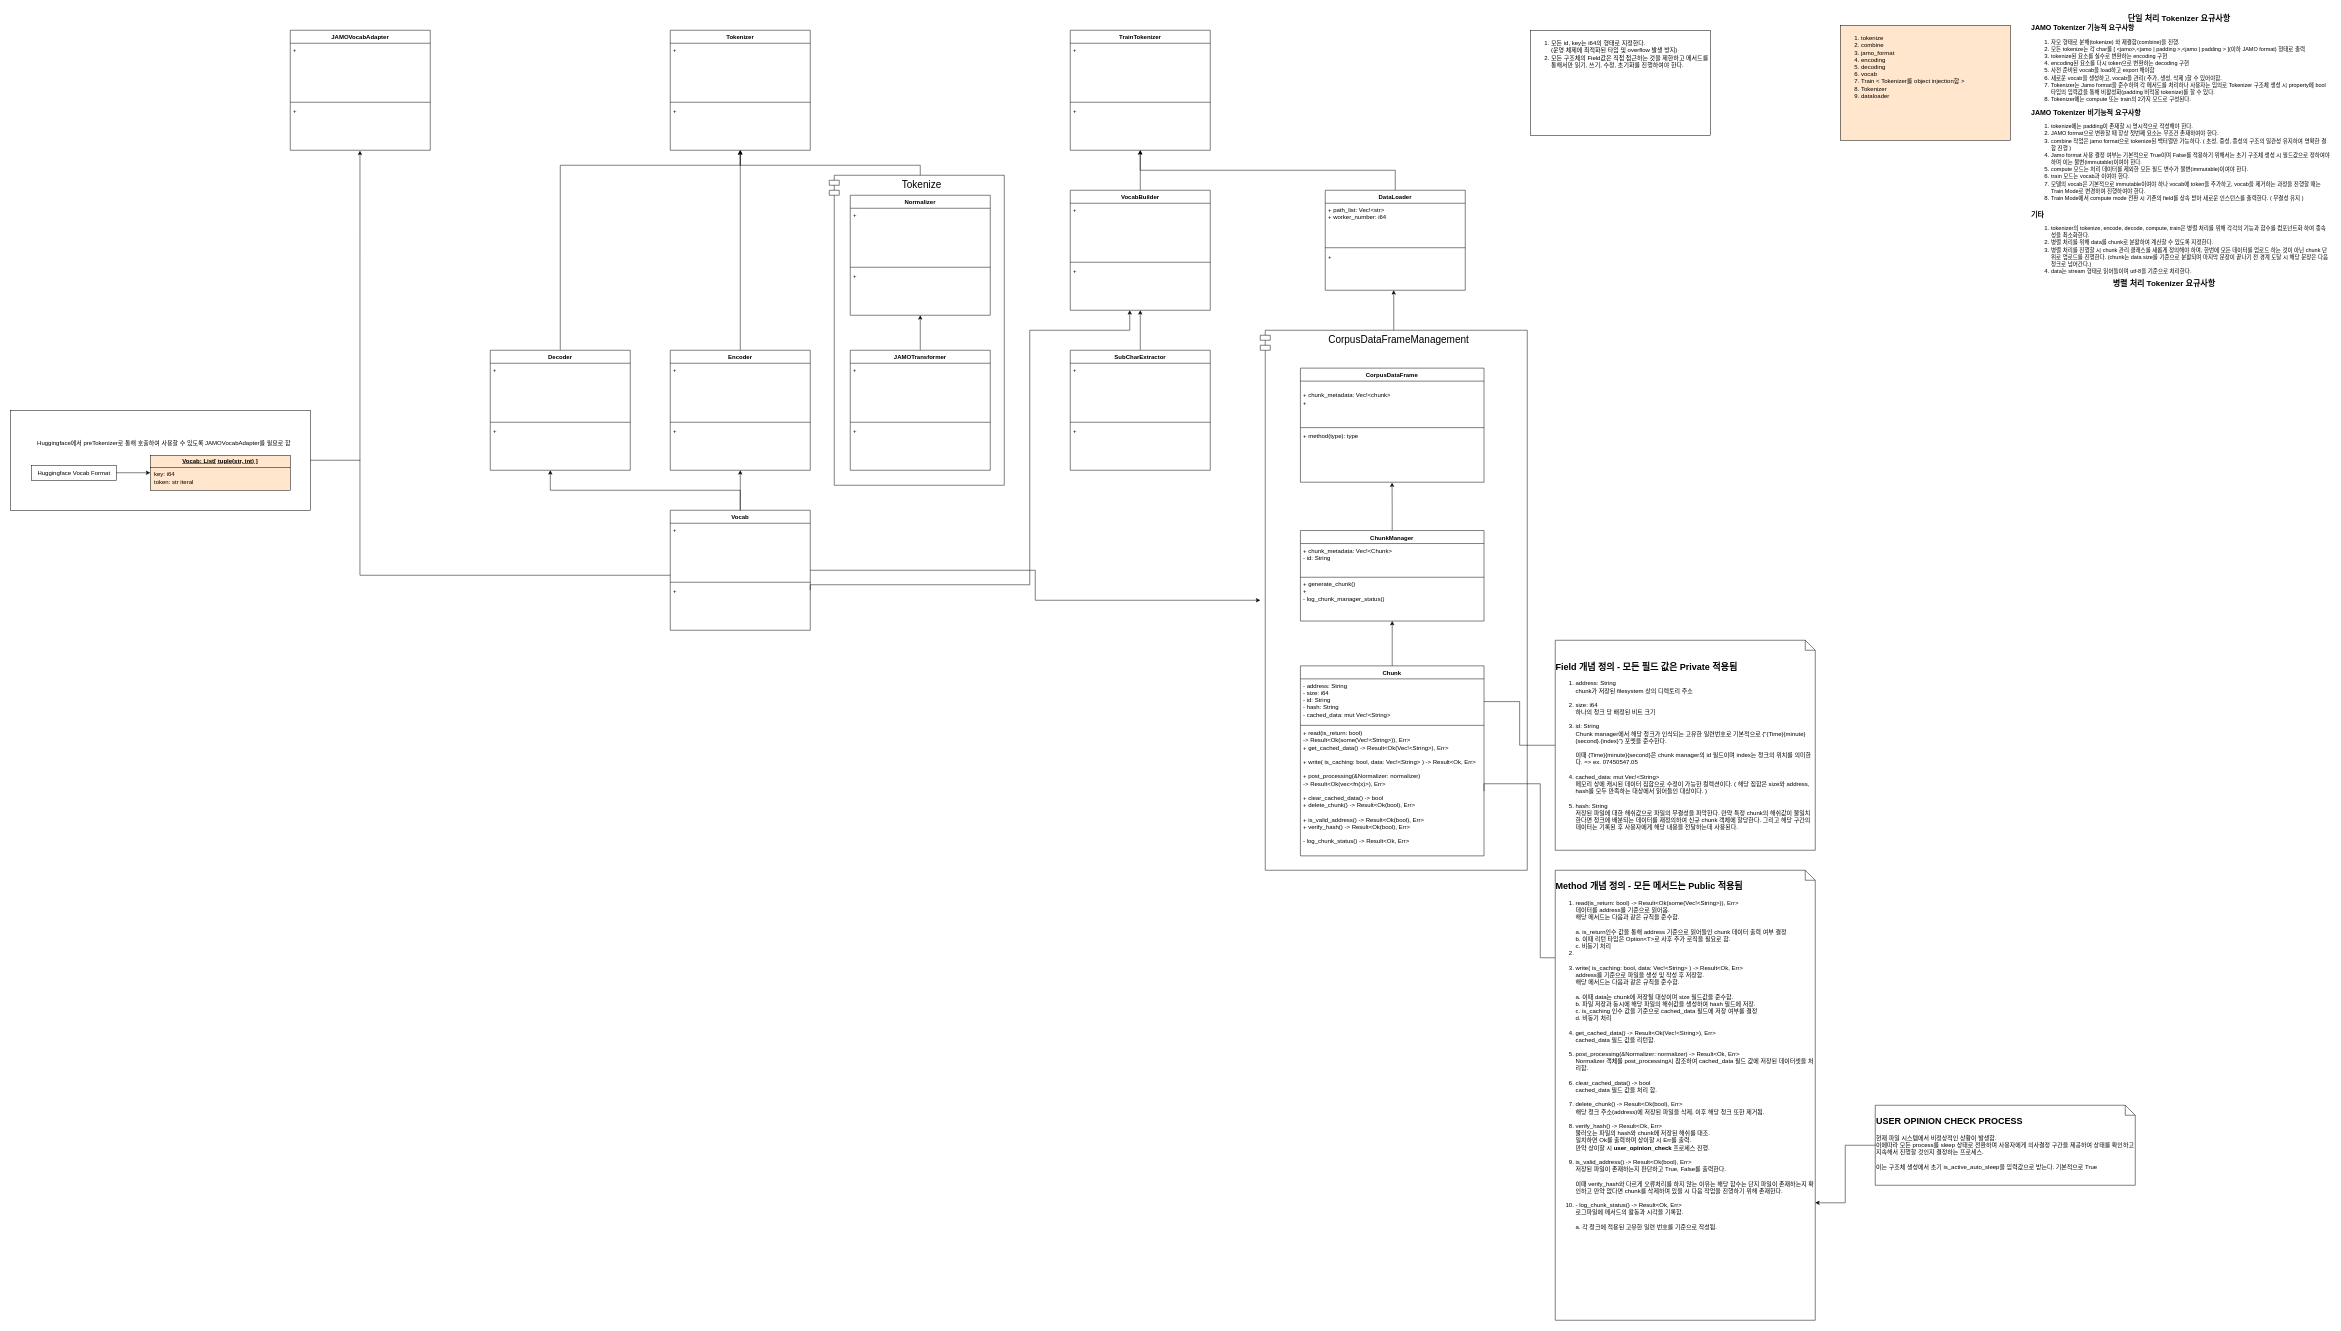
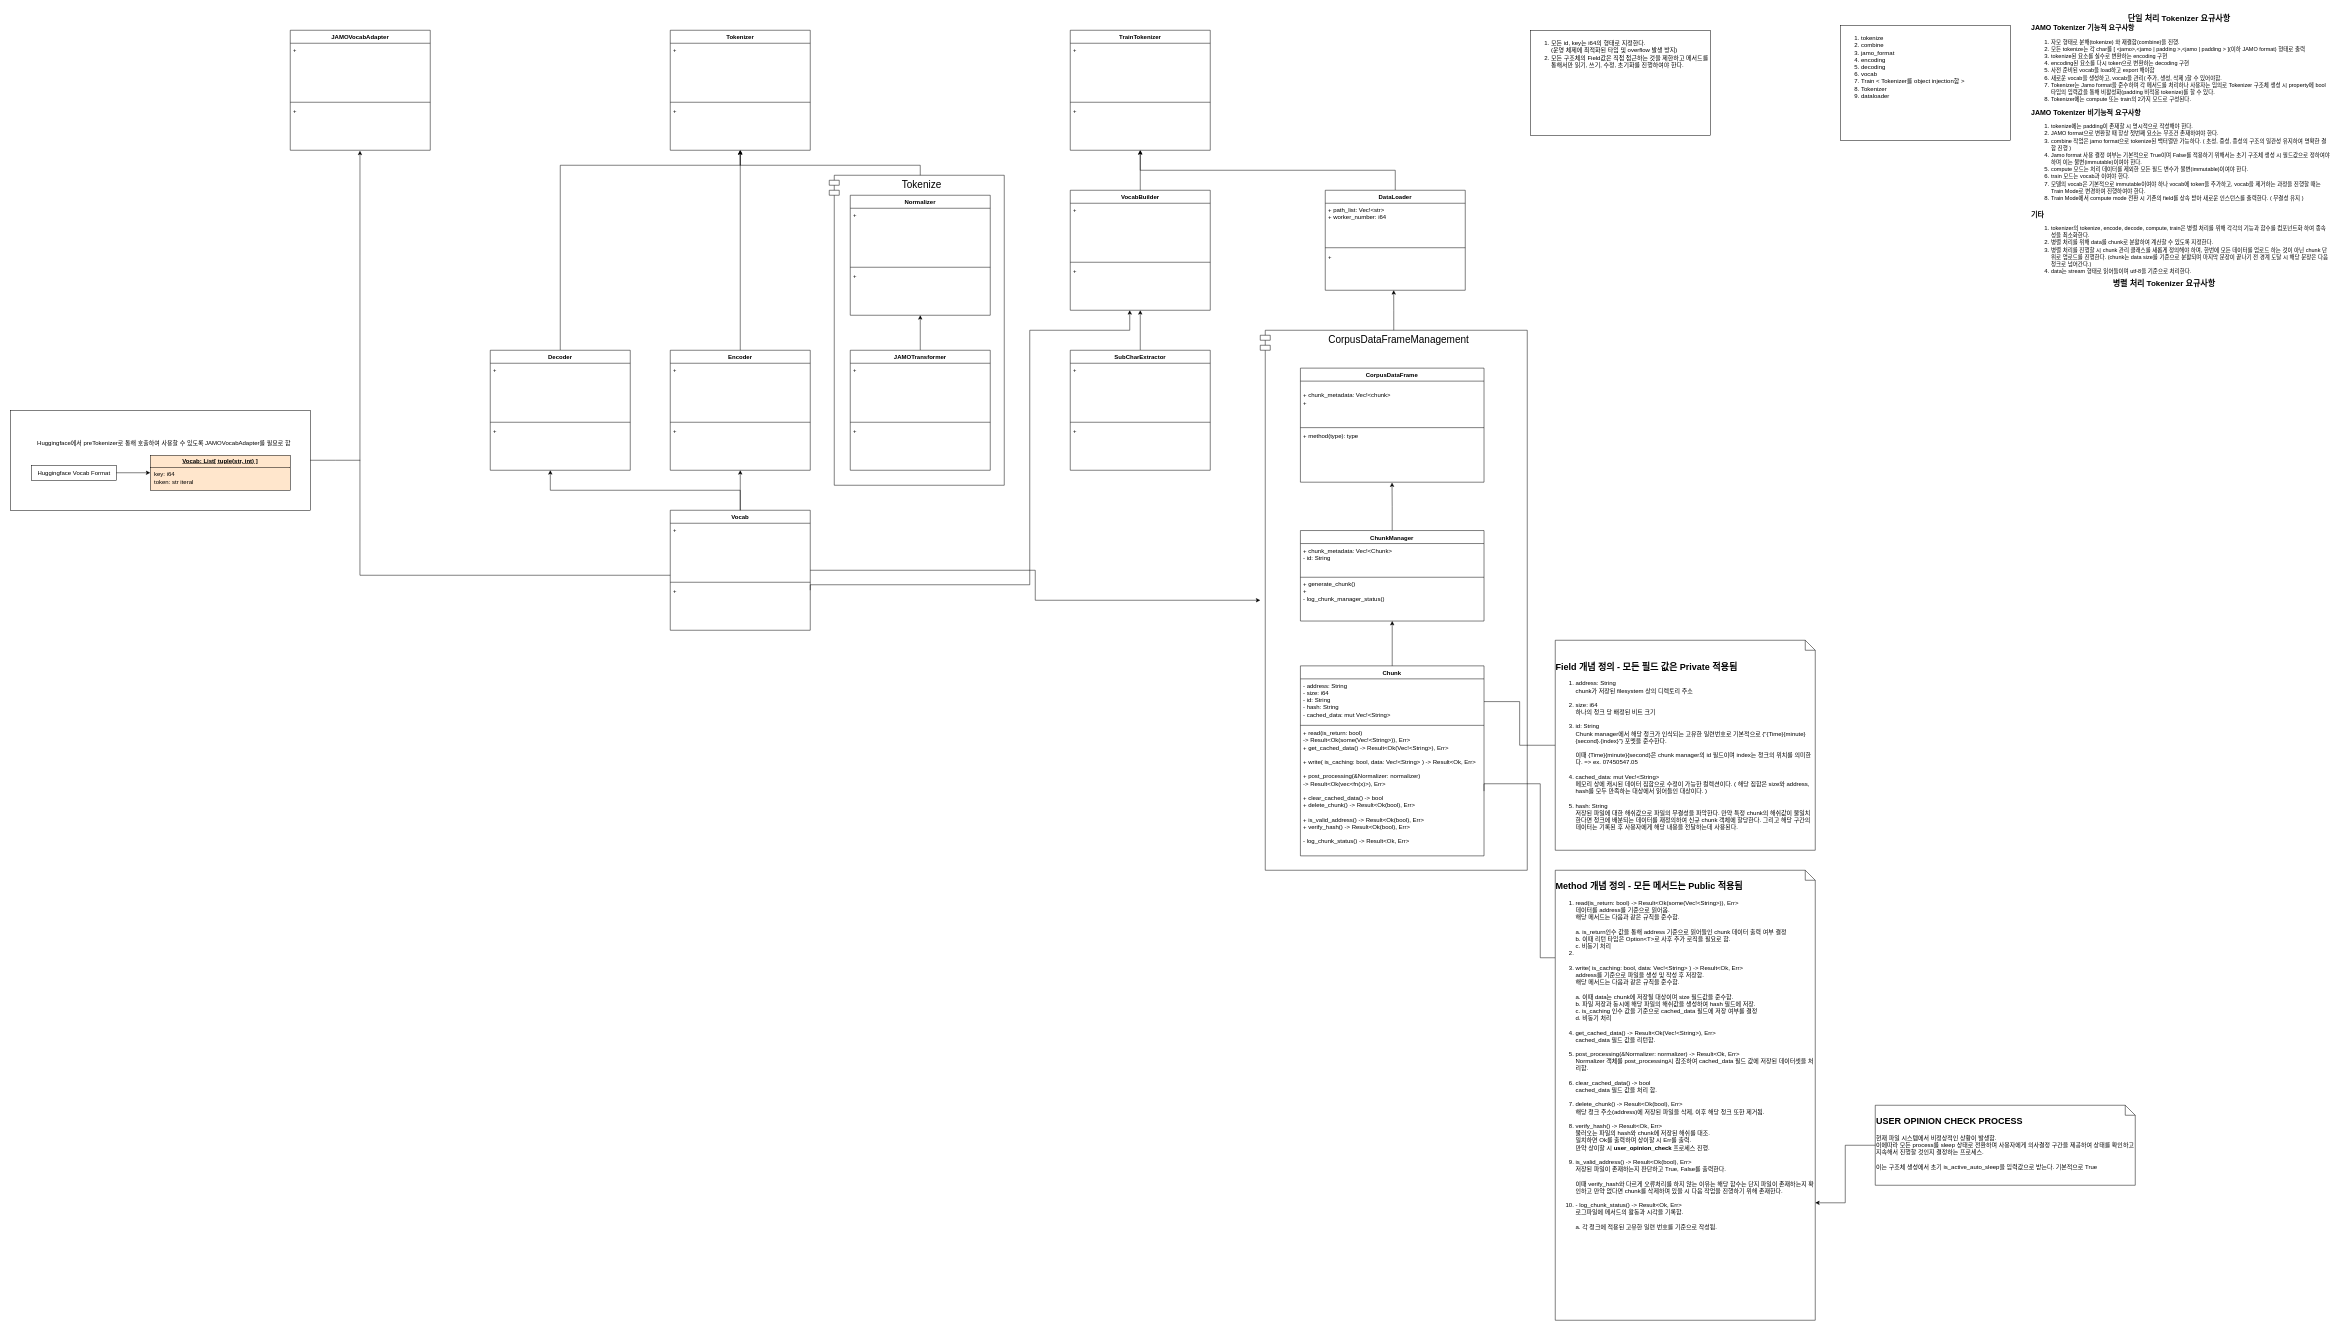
node "tokenize combine jamo_format encoding decoding vocab Train < Tokenizer를 object injection함 > Tokenizer dataloader": fillcolor #ffe6cc -> #ffffff
